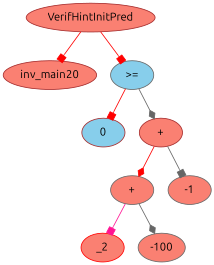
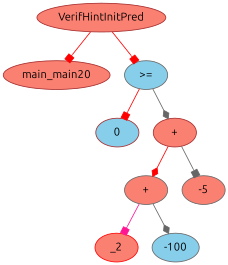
node "inv_main20": label "inv_main20" -> "main_main20"
node "-1": label "-1" -> "-5"
node "-100": fillcolor salmon -> skyblue
